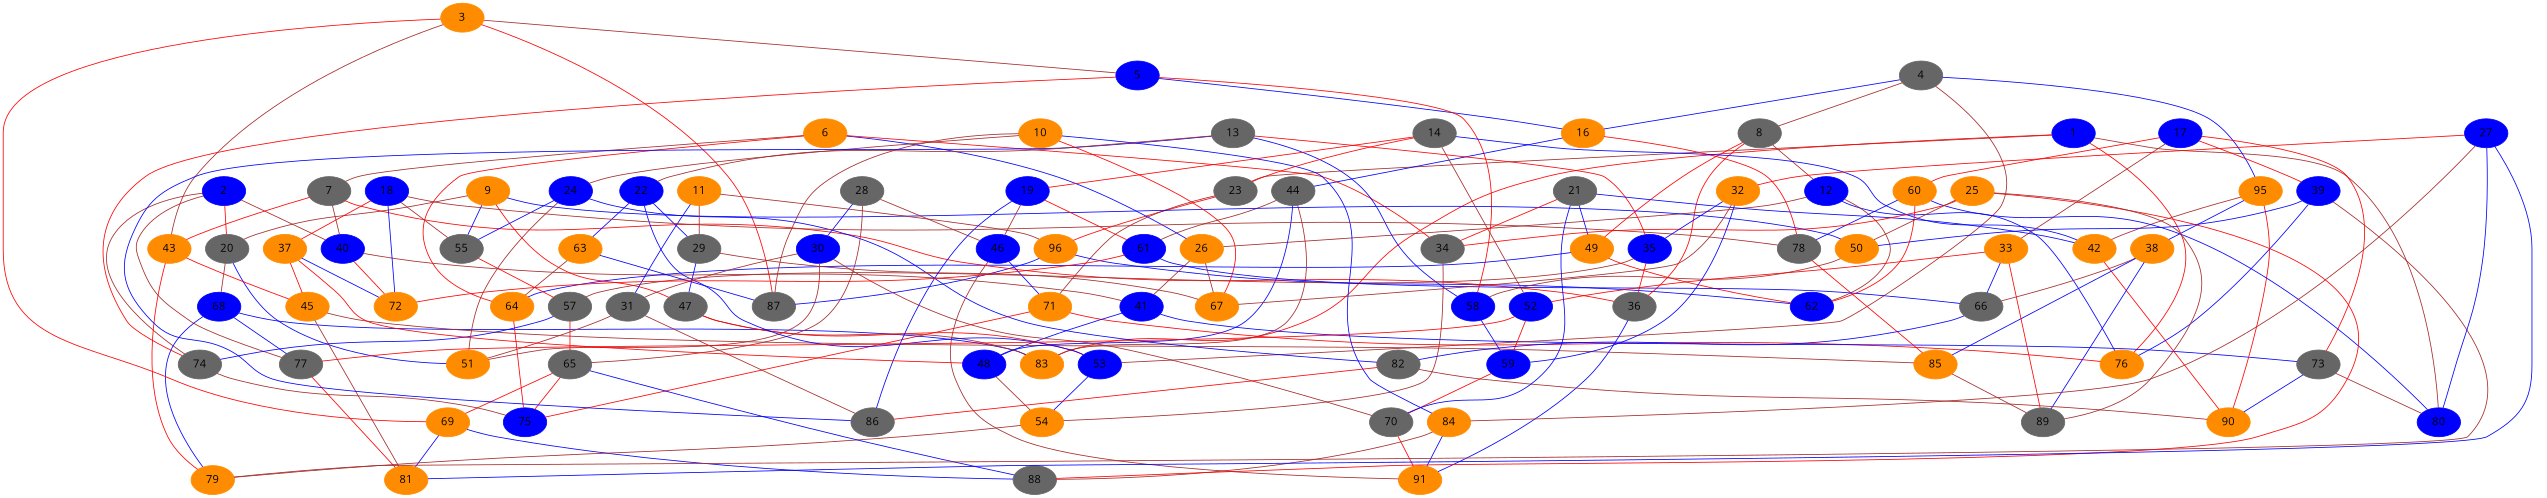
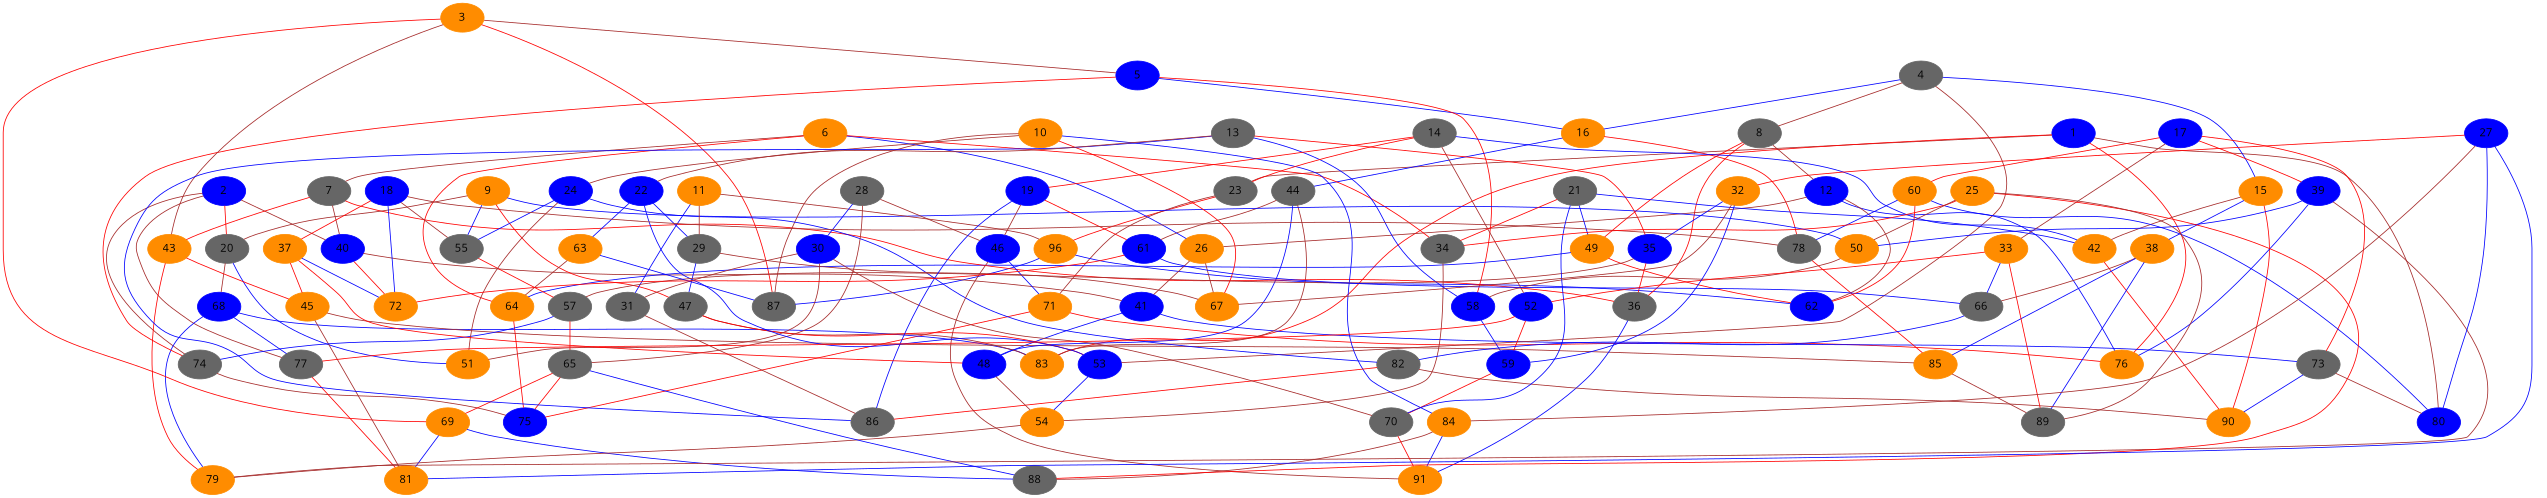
node "95": label "95" -> "15"
edge "31" -- "51": removed
